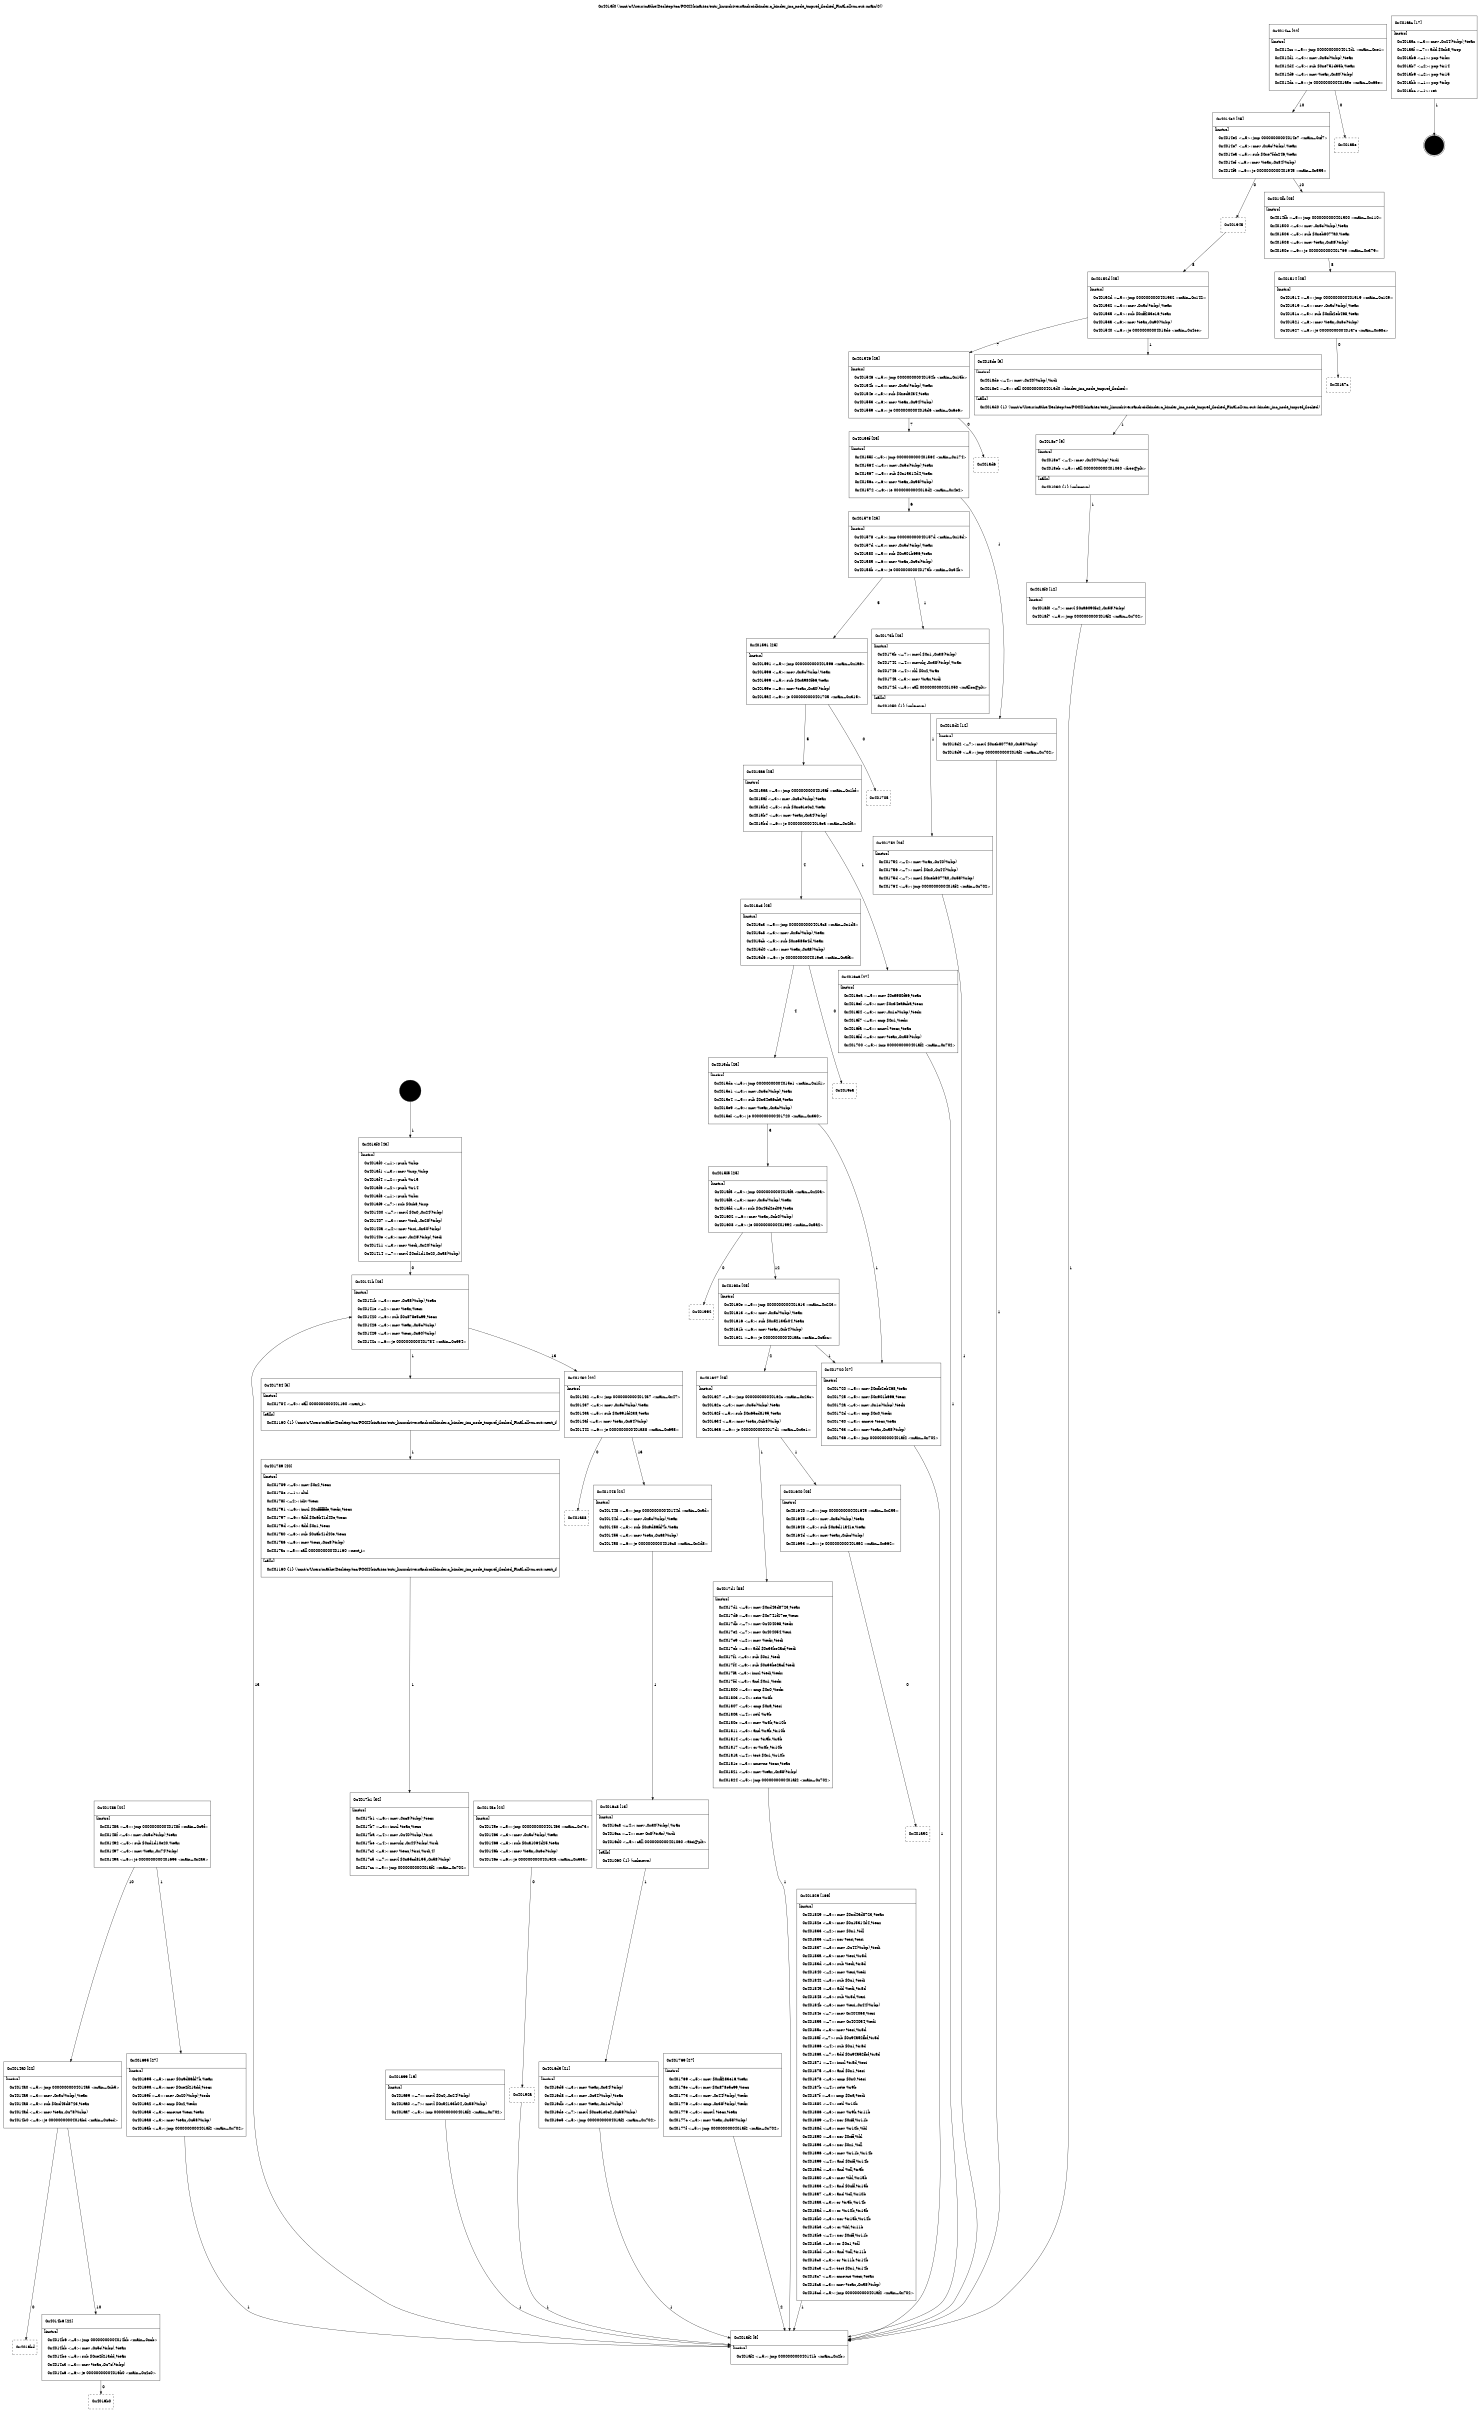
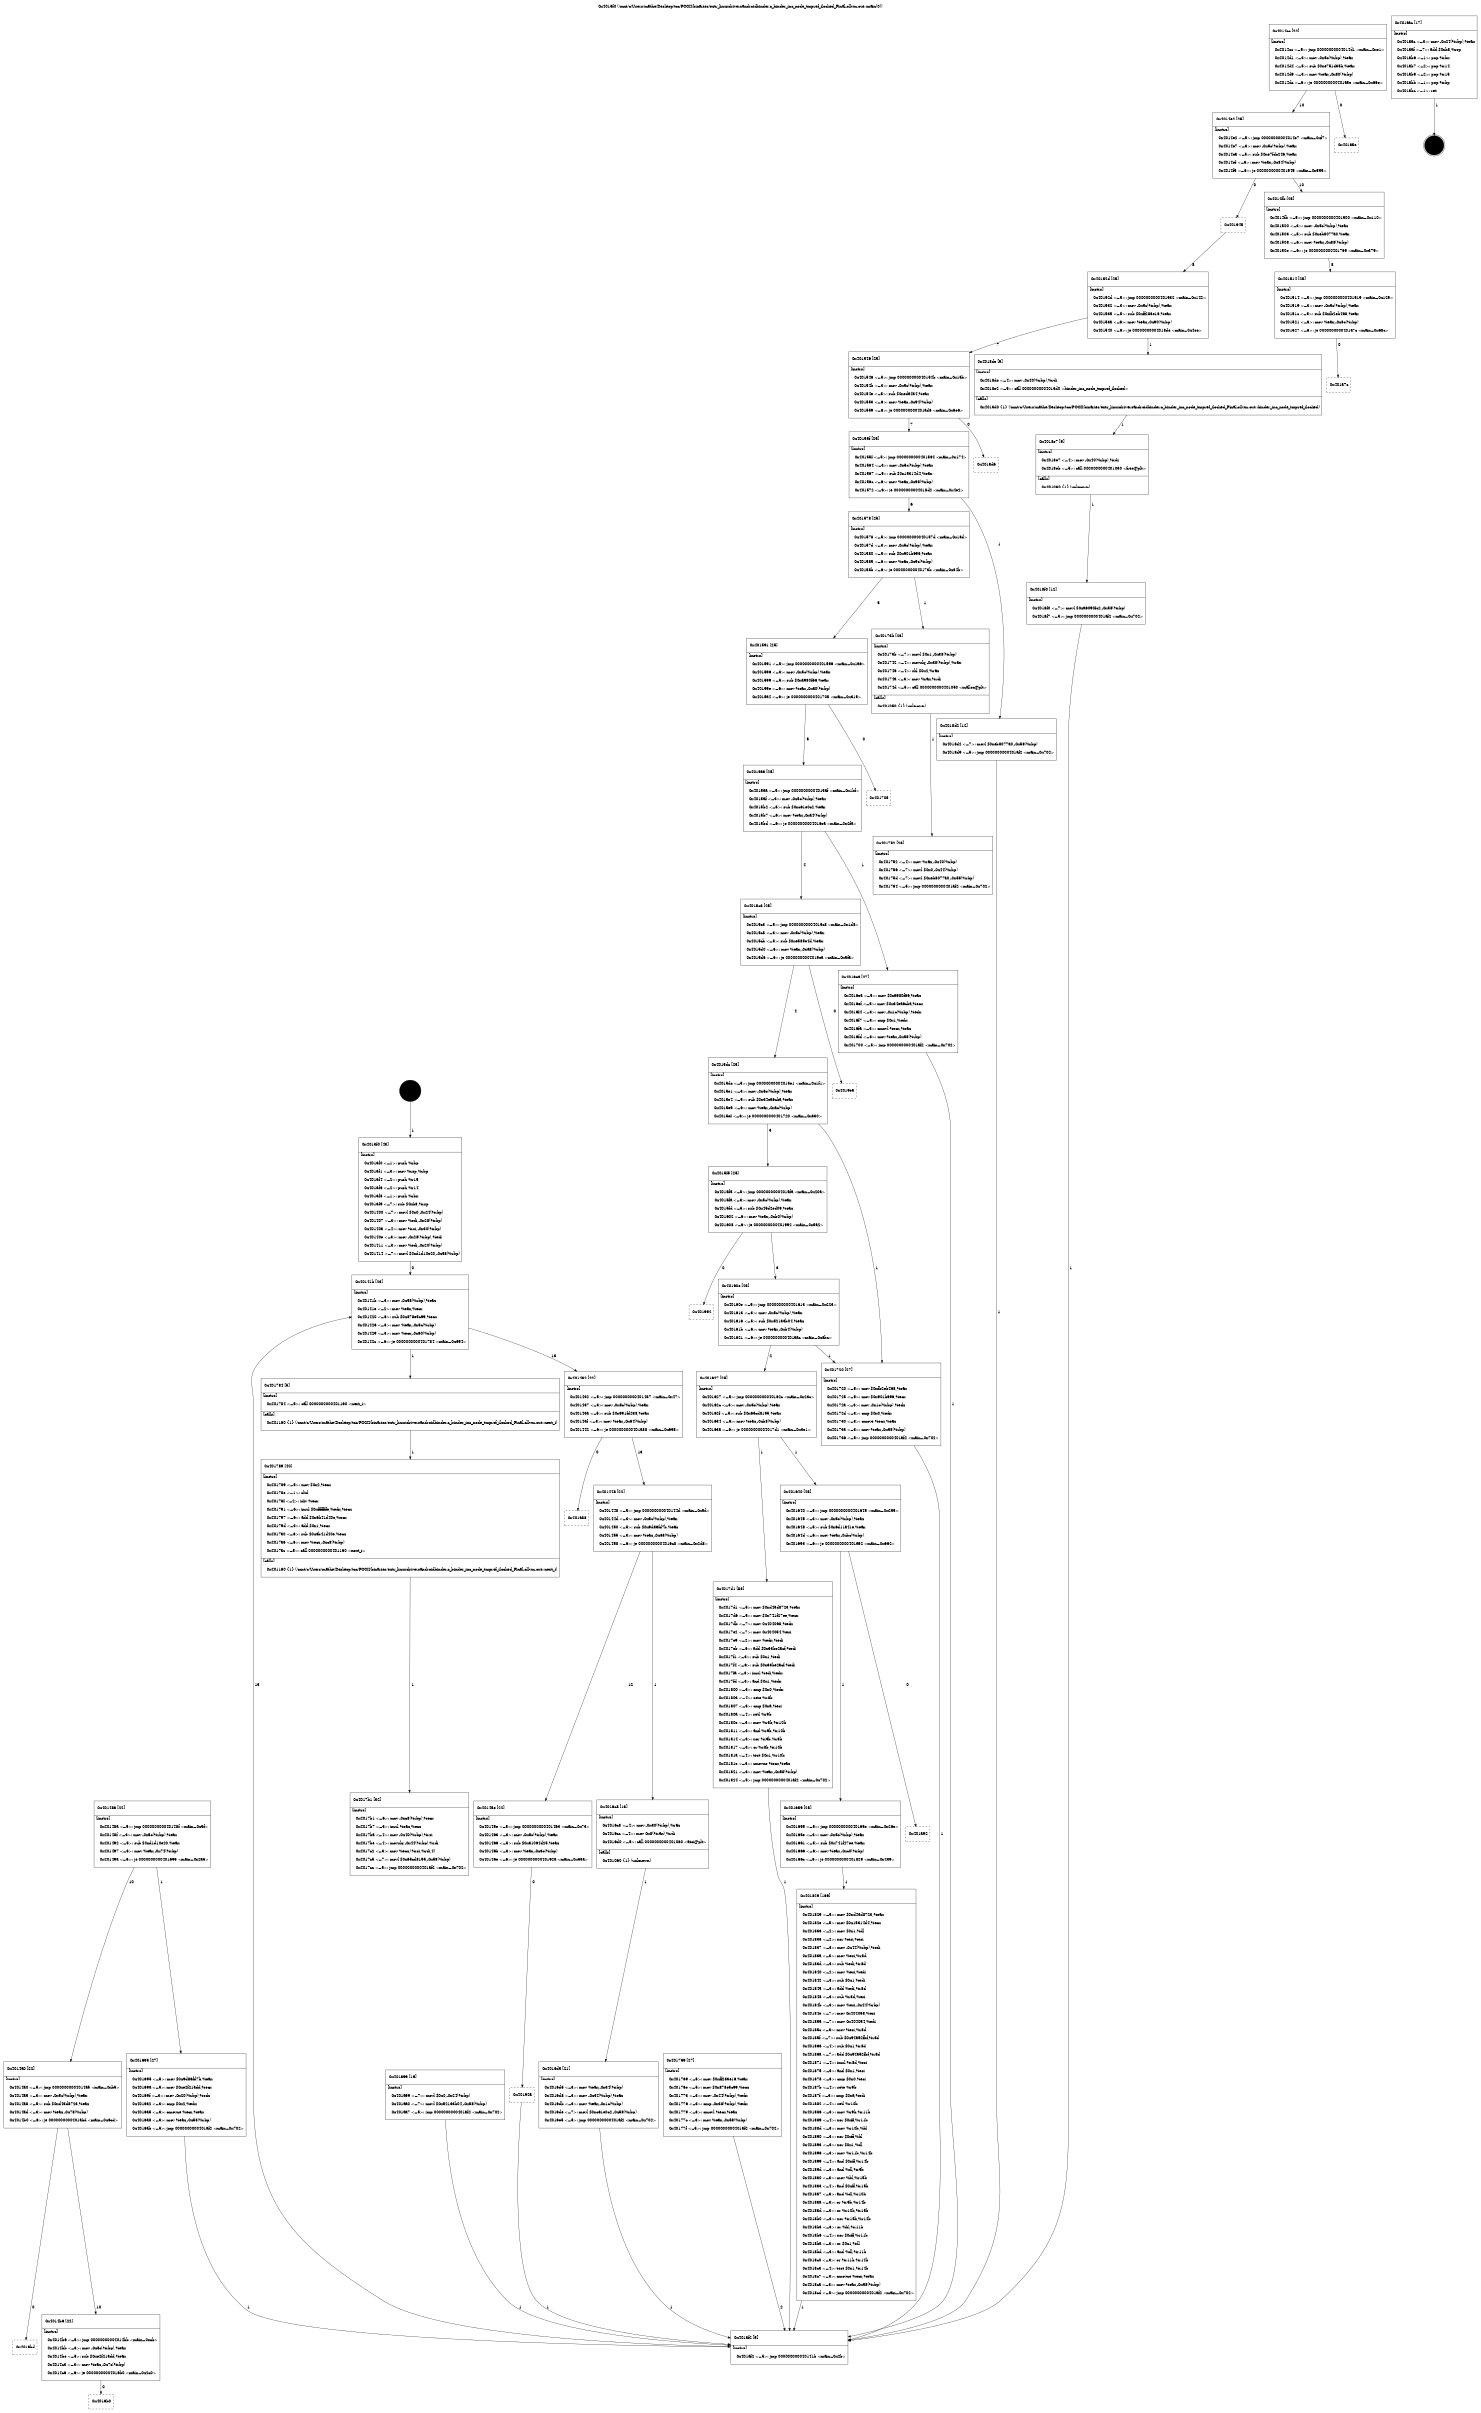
edge "0x4015f5 [25]" -> "0x40160e [25]": label " 12" -> " 3"
edge "0x401752 [23]" -> "0x401af2 [5]": removed, label "1"
edge "0x401448 [22]" -> "0x40145e [22]": added, label "12"
node "0x401659 [25]": added
